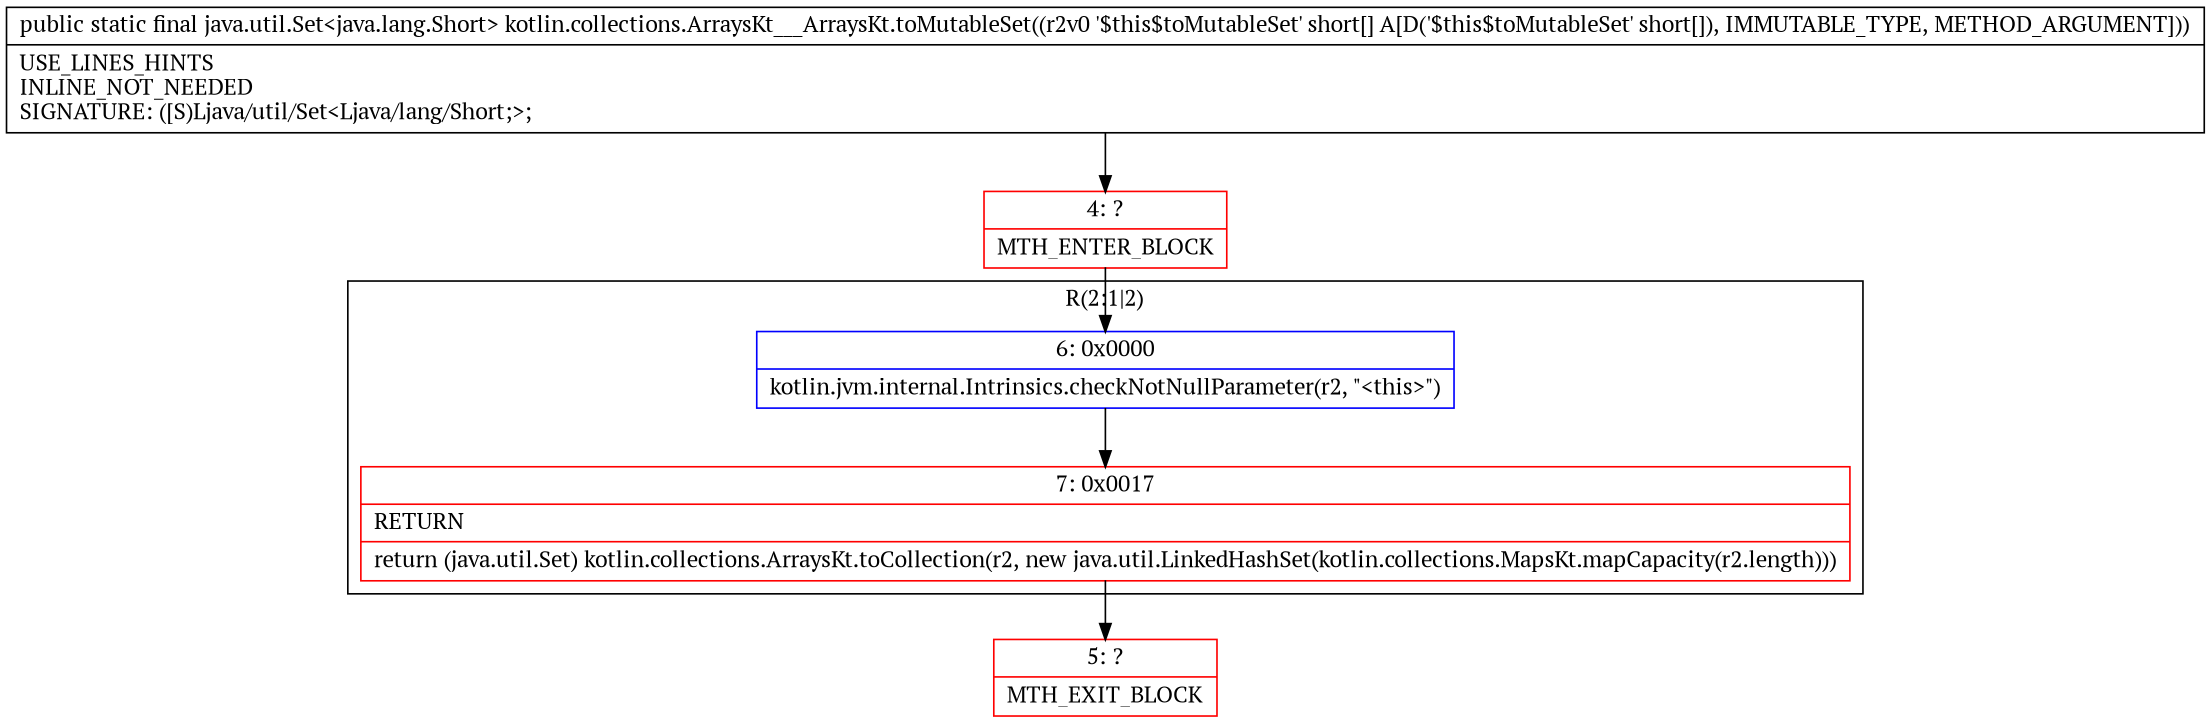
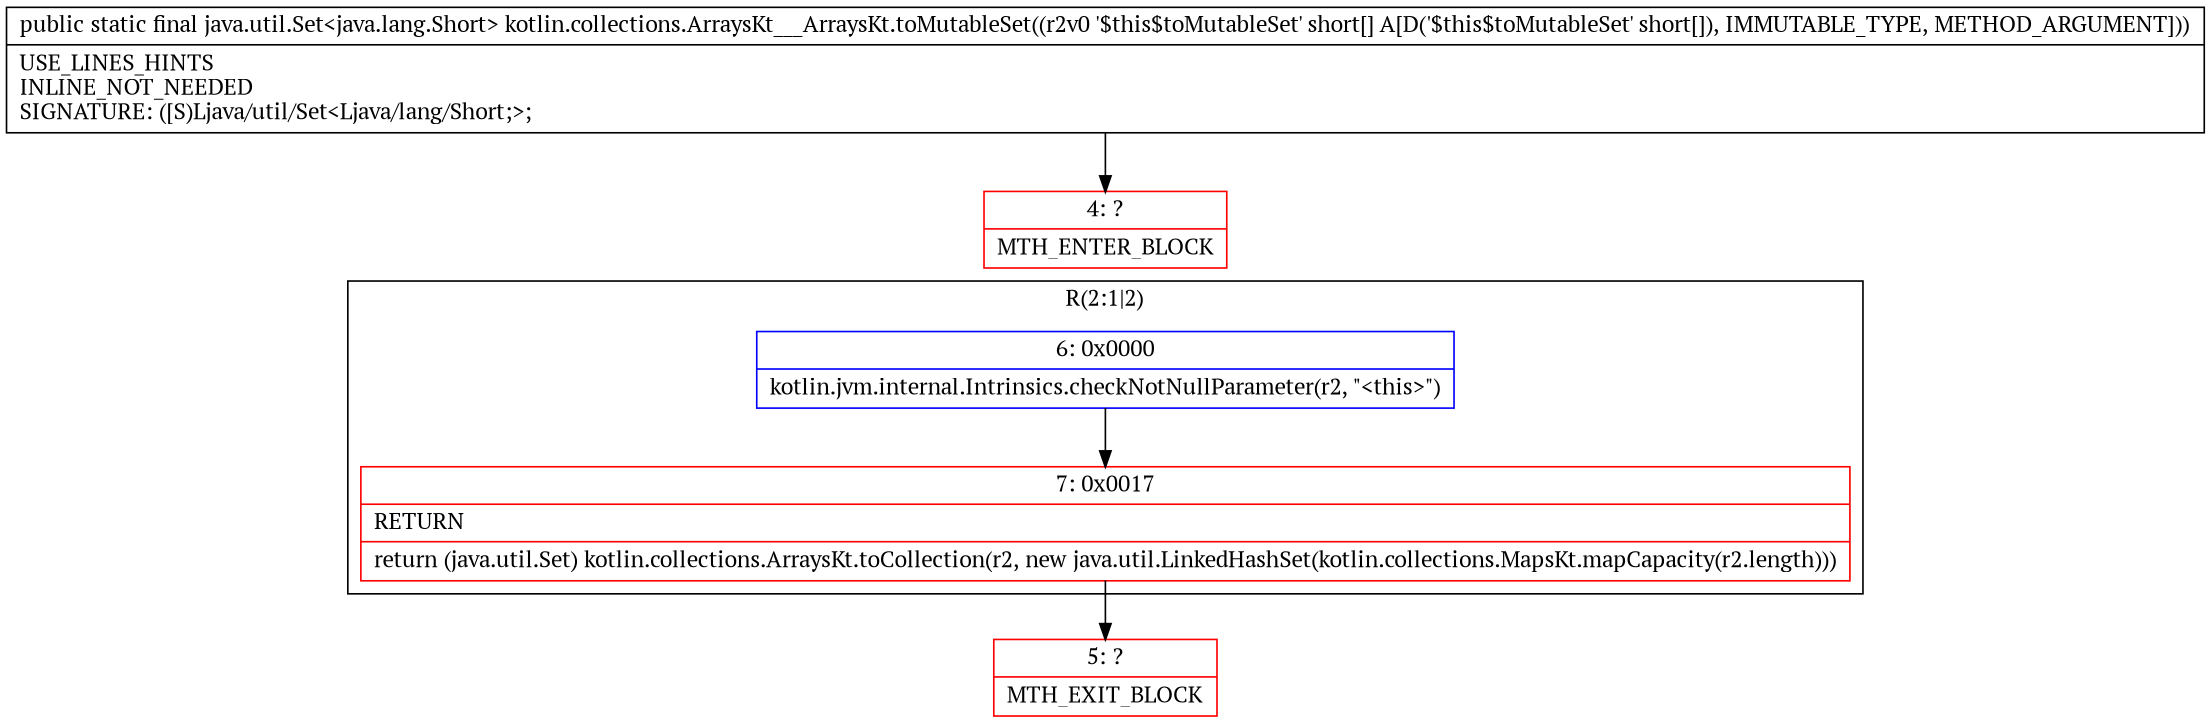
edge "4: ?" -> "6: 0x0000": removed
